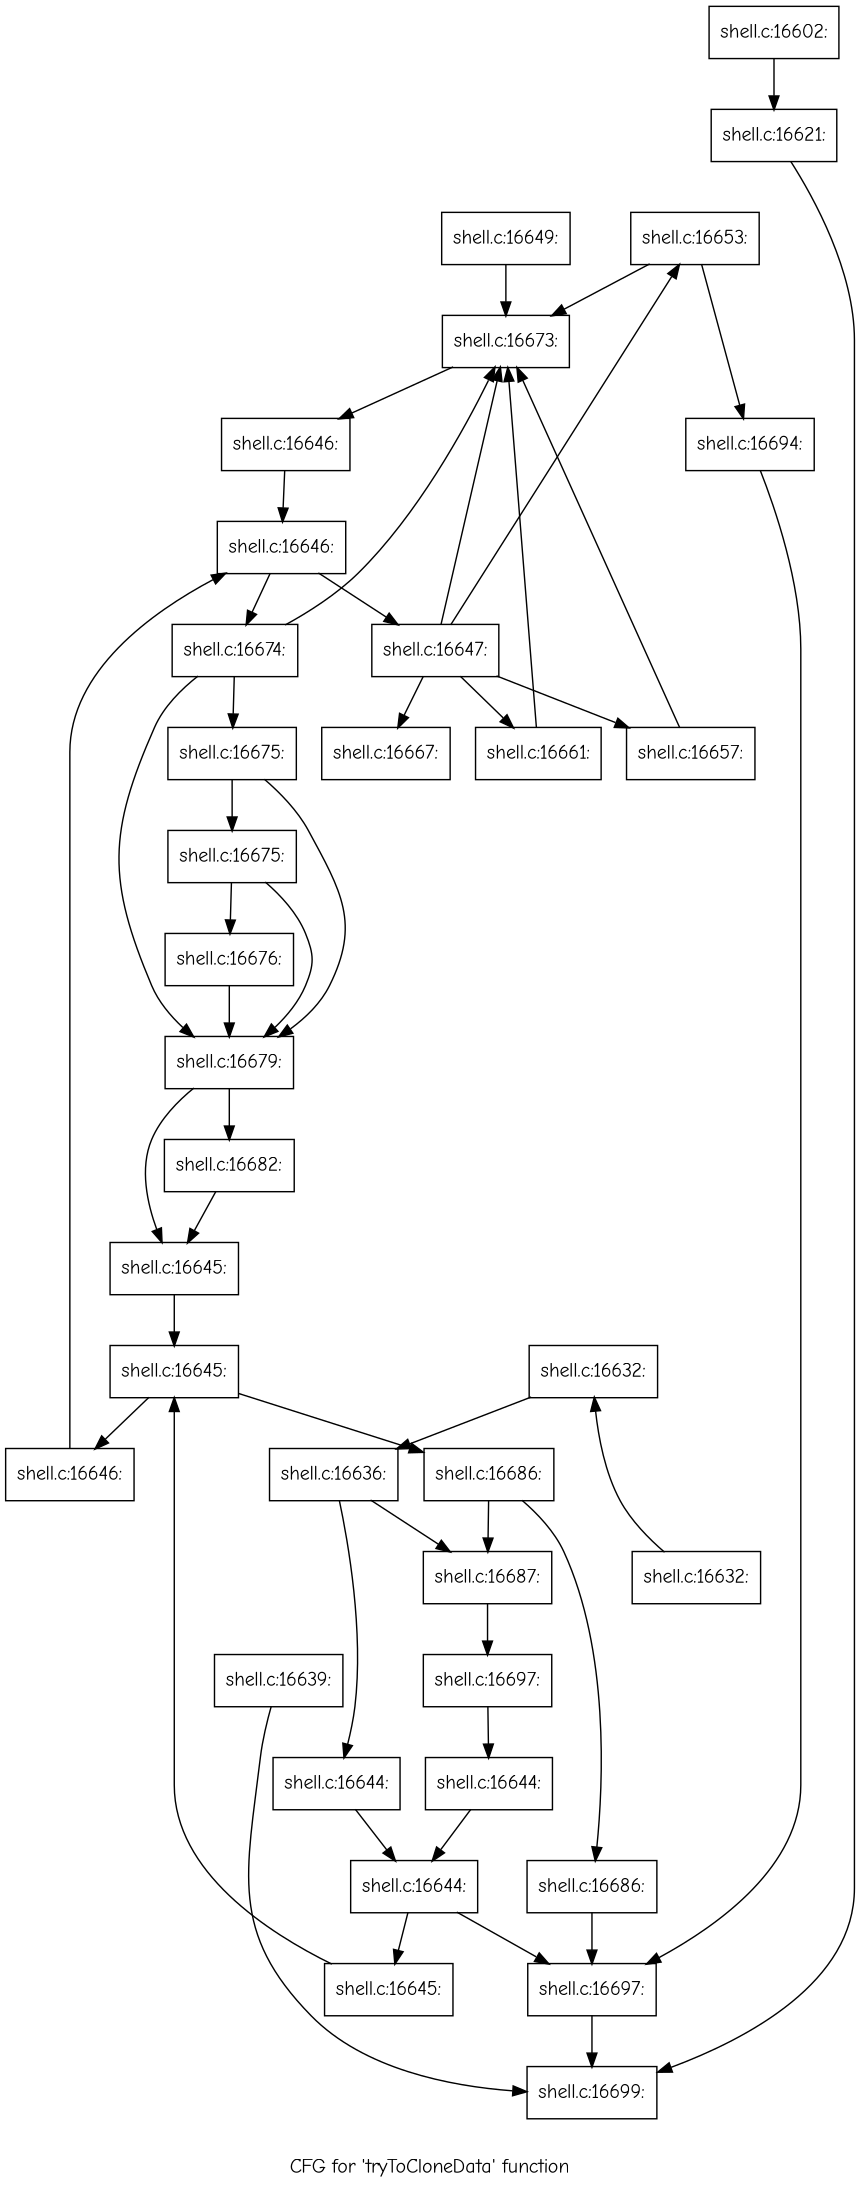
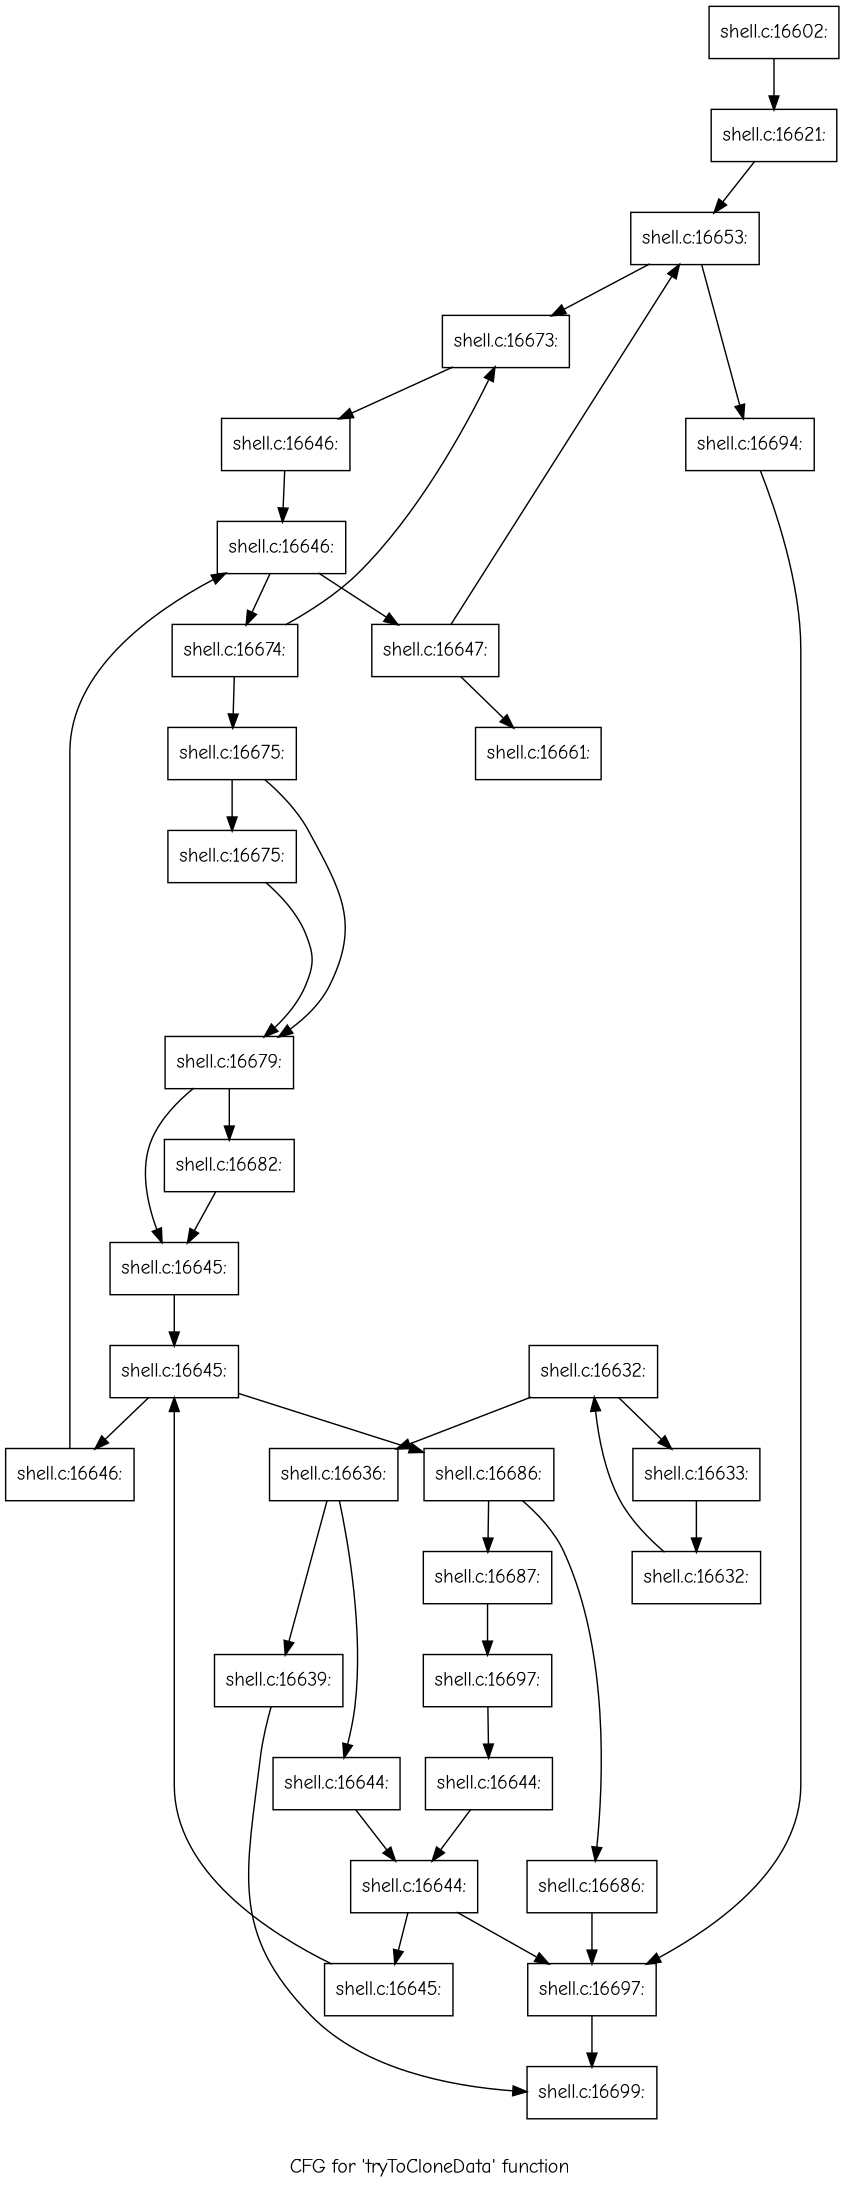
node "shell.c:16649:": removed
edge "shell.c:16647:" -> "shell.c:16673:": removed
edge "shell.c:16661:" -> "shell.c:16673:": removed
node "shell.c:16667:": removed
node "shell.c:16657:": removed
edge "shell.c:16674:" -> "shell.c:16679:": removed
node "shell.c:16676:": removed
edge "shell.c:16621:" -> "shell.c:16699:": now "shell.c:16621:" -> "shell.c:16653:"
node "shell.c:16633:": added
edge "shell.c:16636:" -> "shell.c:16687:": now "shell.c:16636:" -> "shell.c:16639:"
